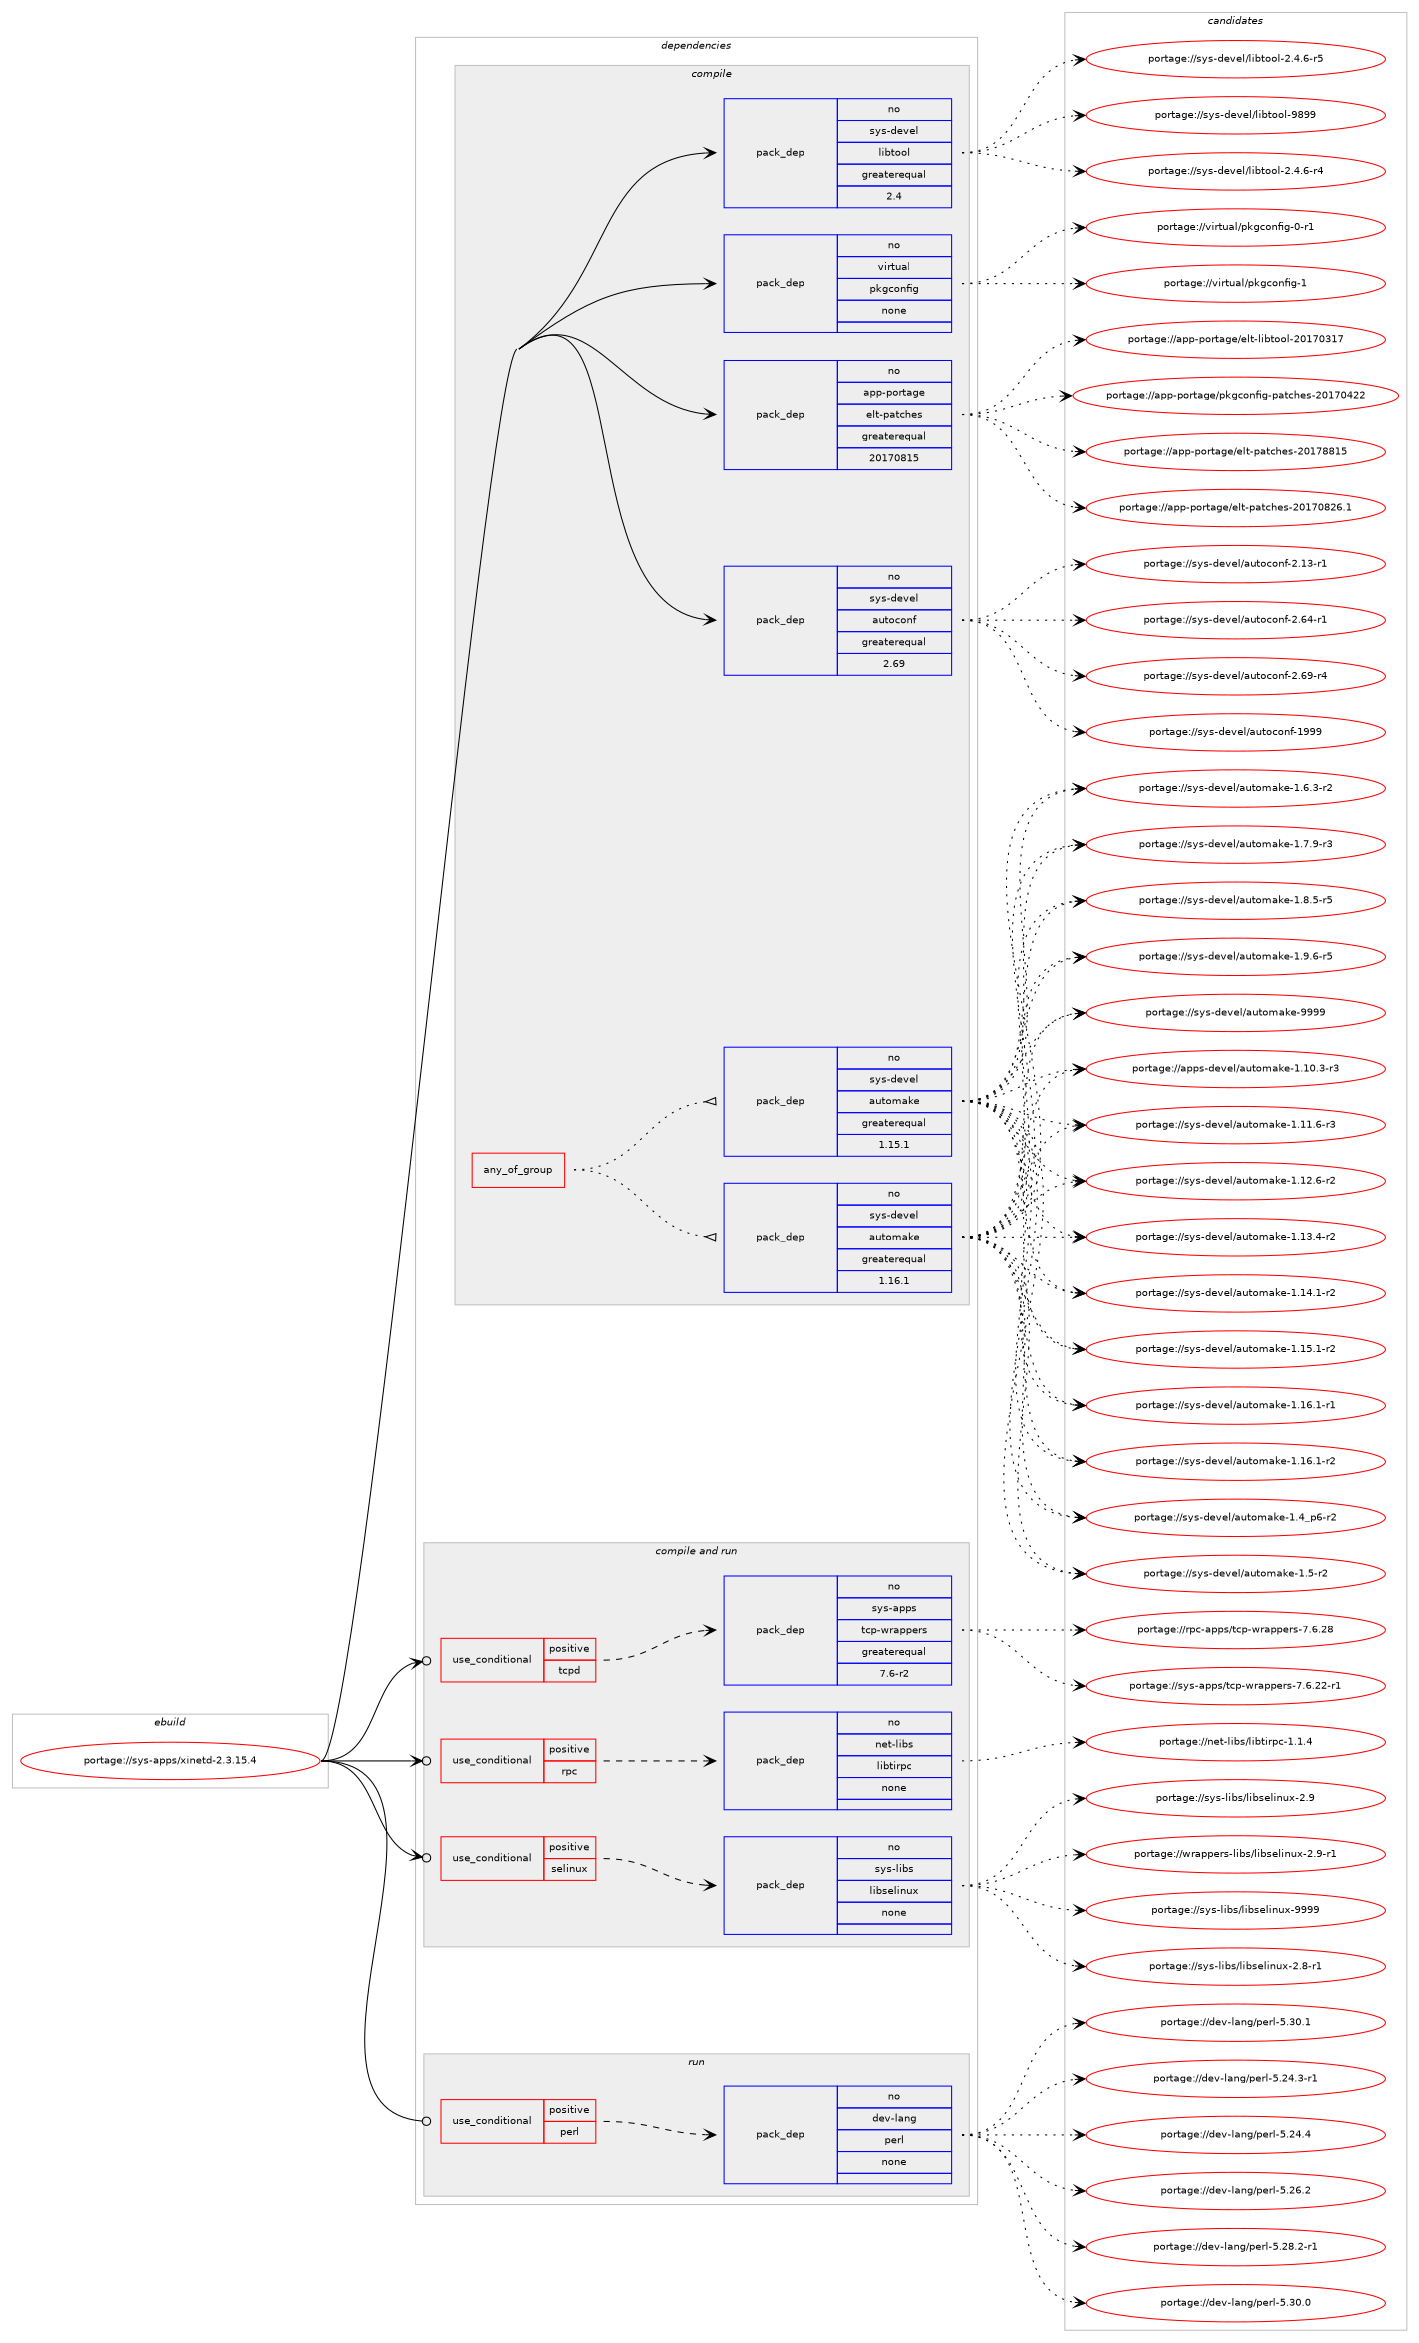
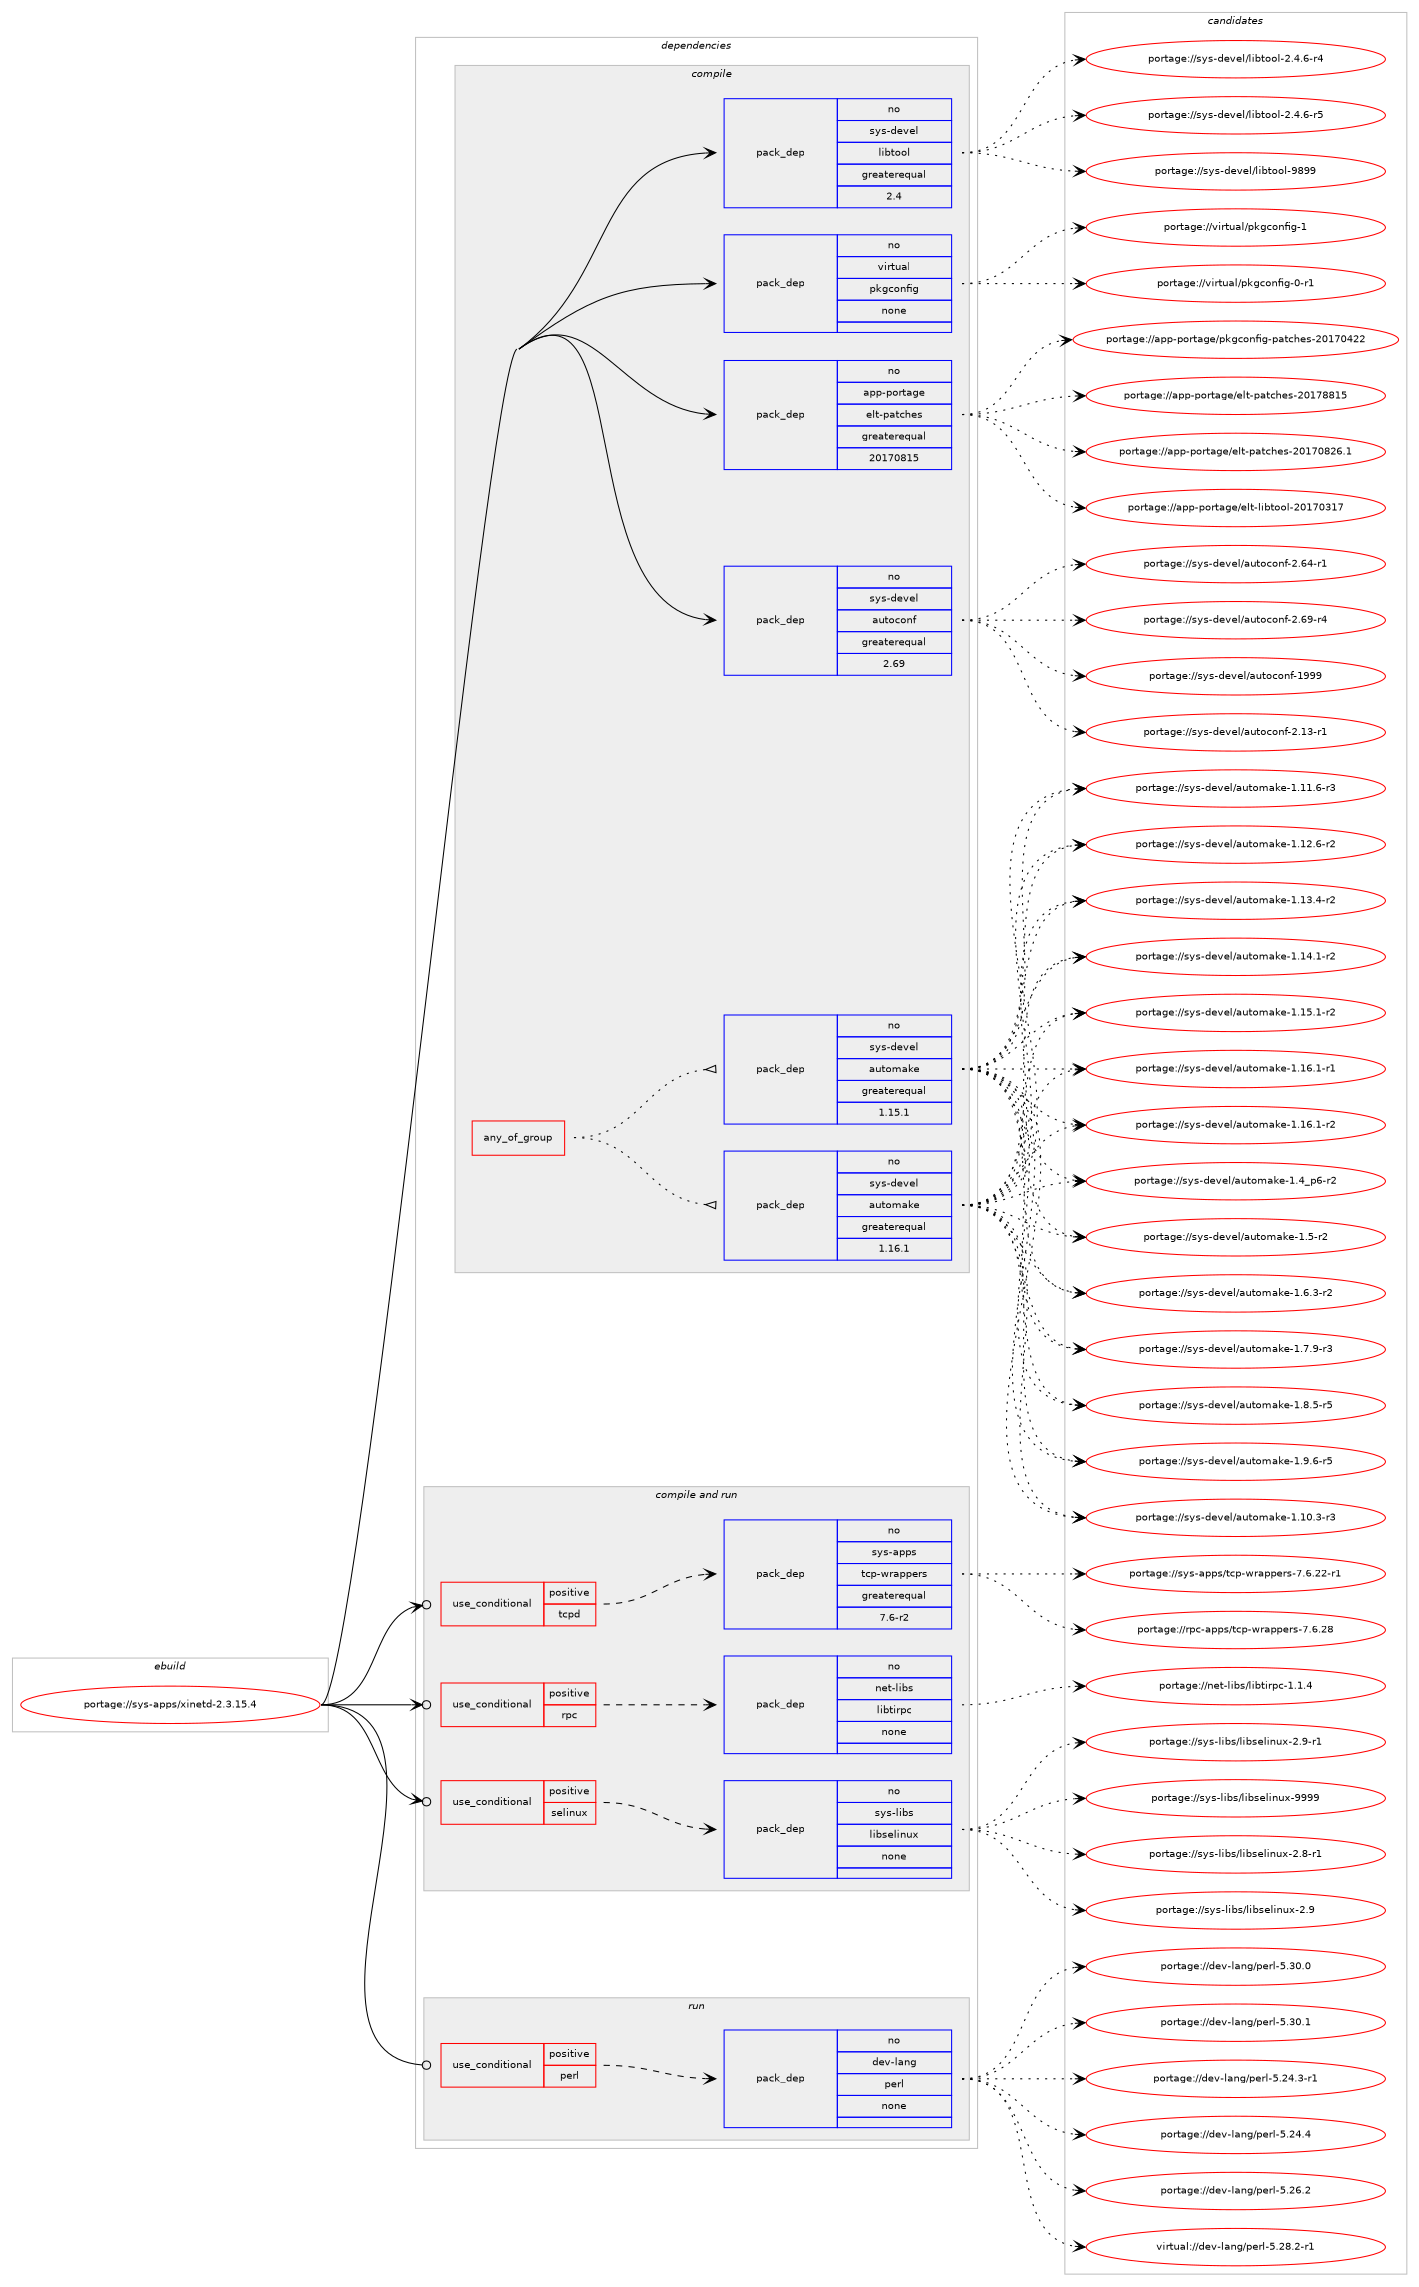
node "portage://sys-devel/automake-9999": removed
node "portage://apps-devel/automake-1.10.3-r3": label "portage://apps-devel/automake-1.10.3-r3" -> "portage://sys-devel/automake-1.10.3-r3"
node "portage://wrappers-libs/libselinux-2.9-r1": label "portage://wrappers-libs/libselinux-2.9-r1" -> "portage://sys-libs/libselinux-2.9-r1"
node "portage://dev-lang/perl-5.28.2-r1": label "portage://dev-lang/perl-5.28.2-r1" -> "virtual://dev-lang/perl-5.28.2-r1"
